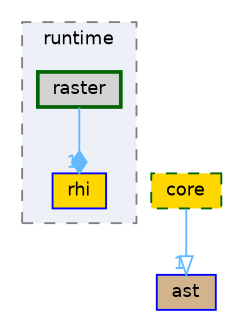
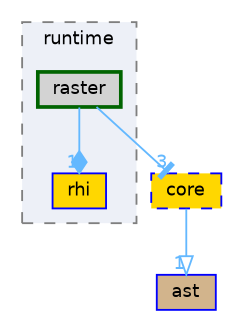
edge "raster" -> "core": added
node "core": color darkgreen -> blue
